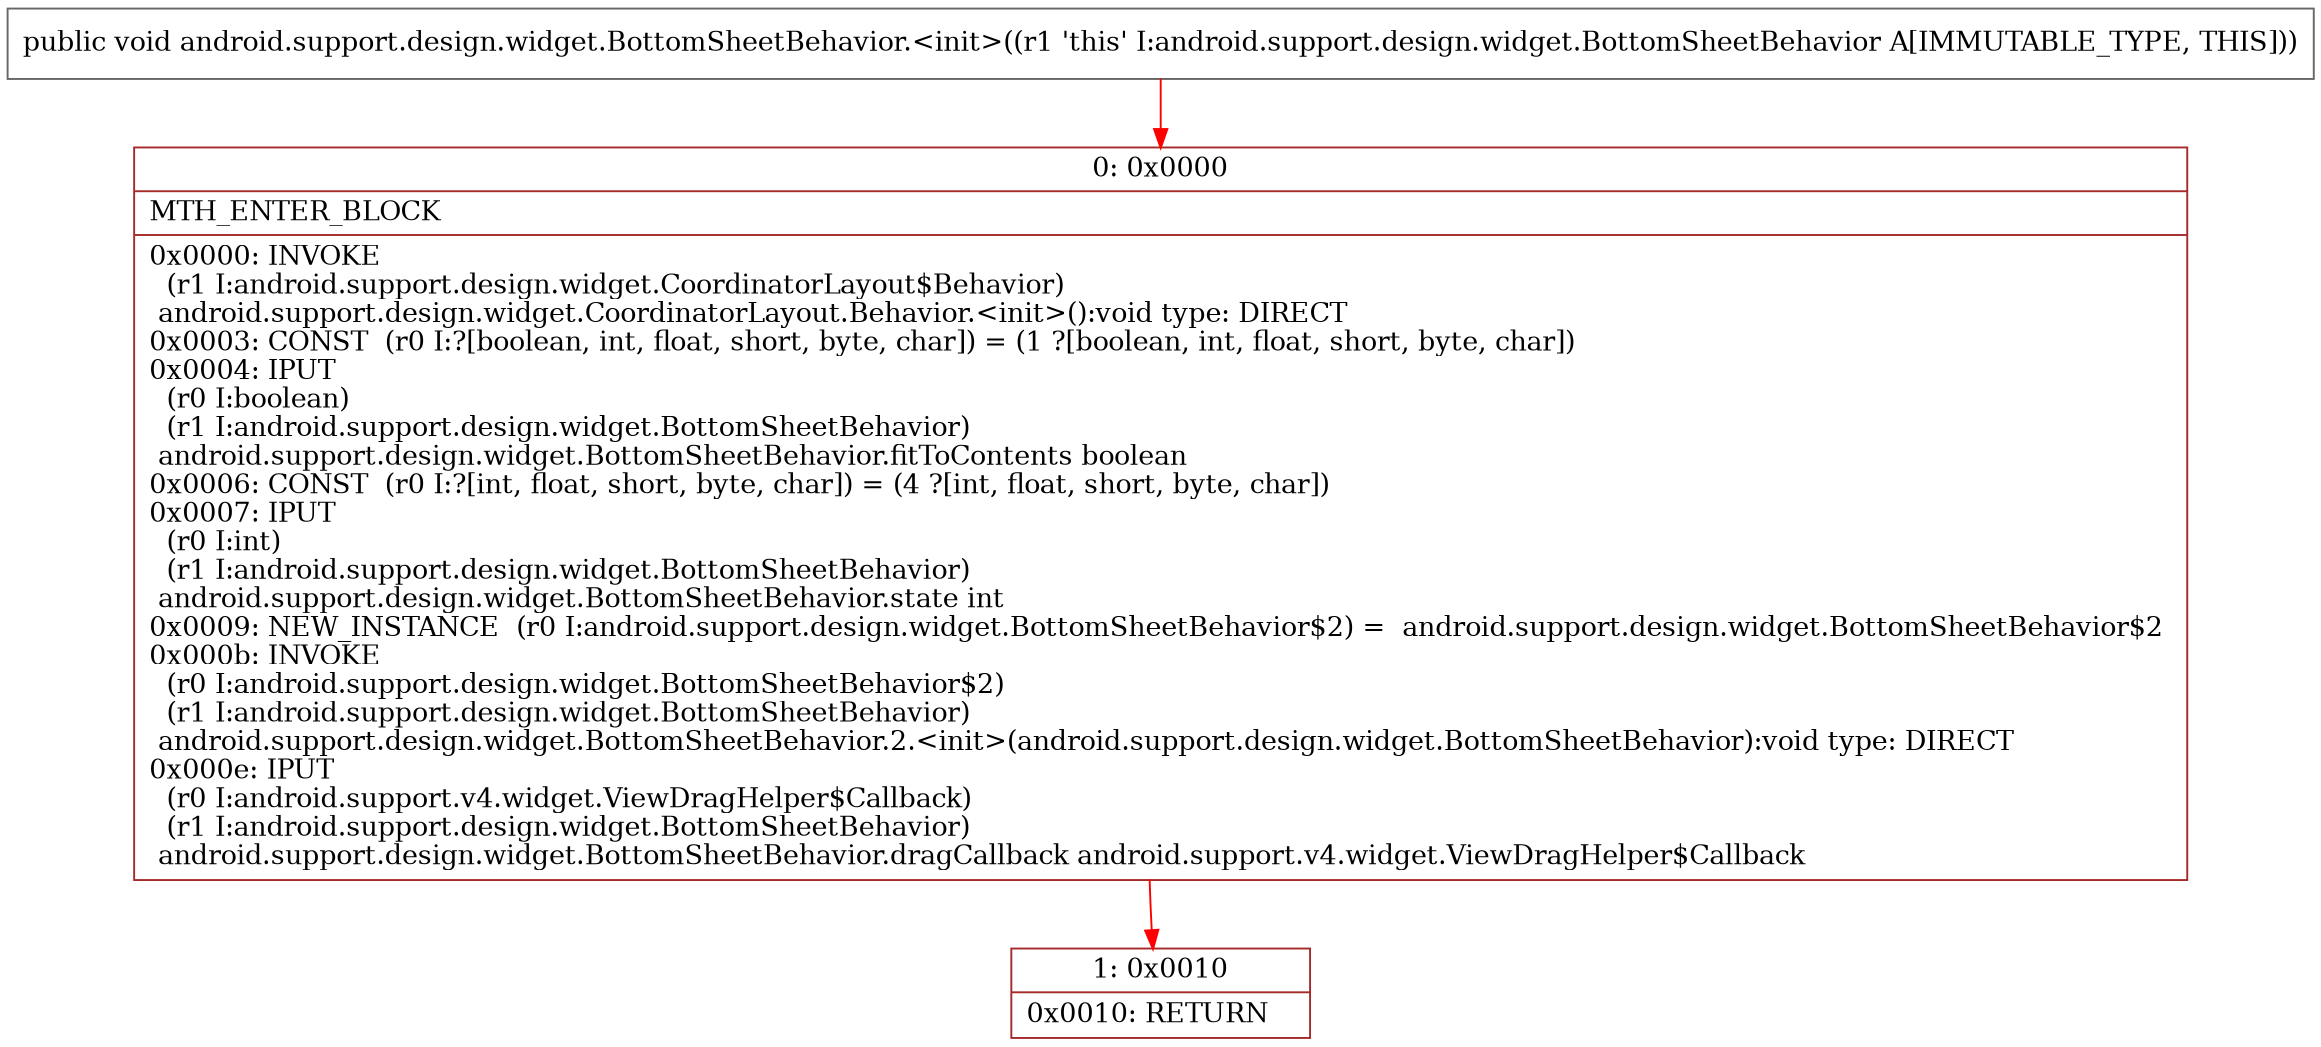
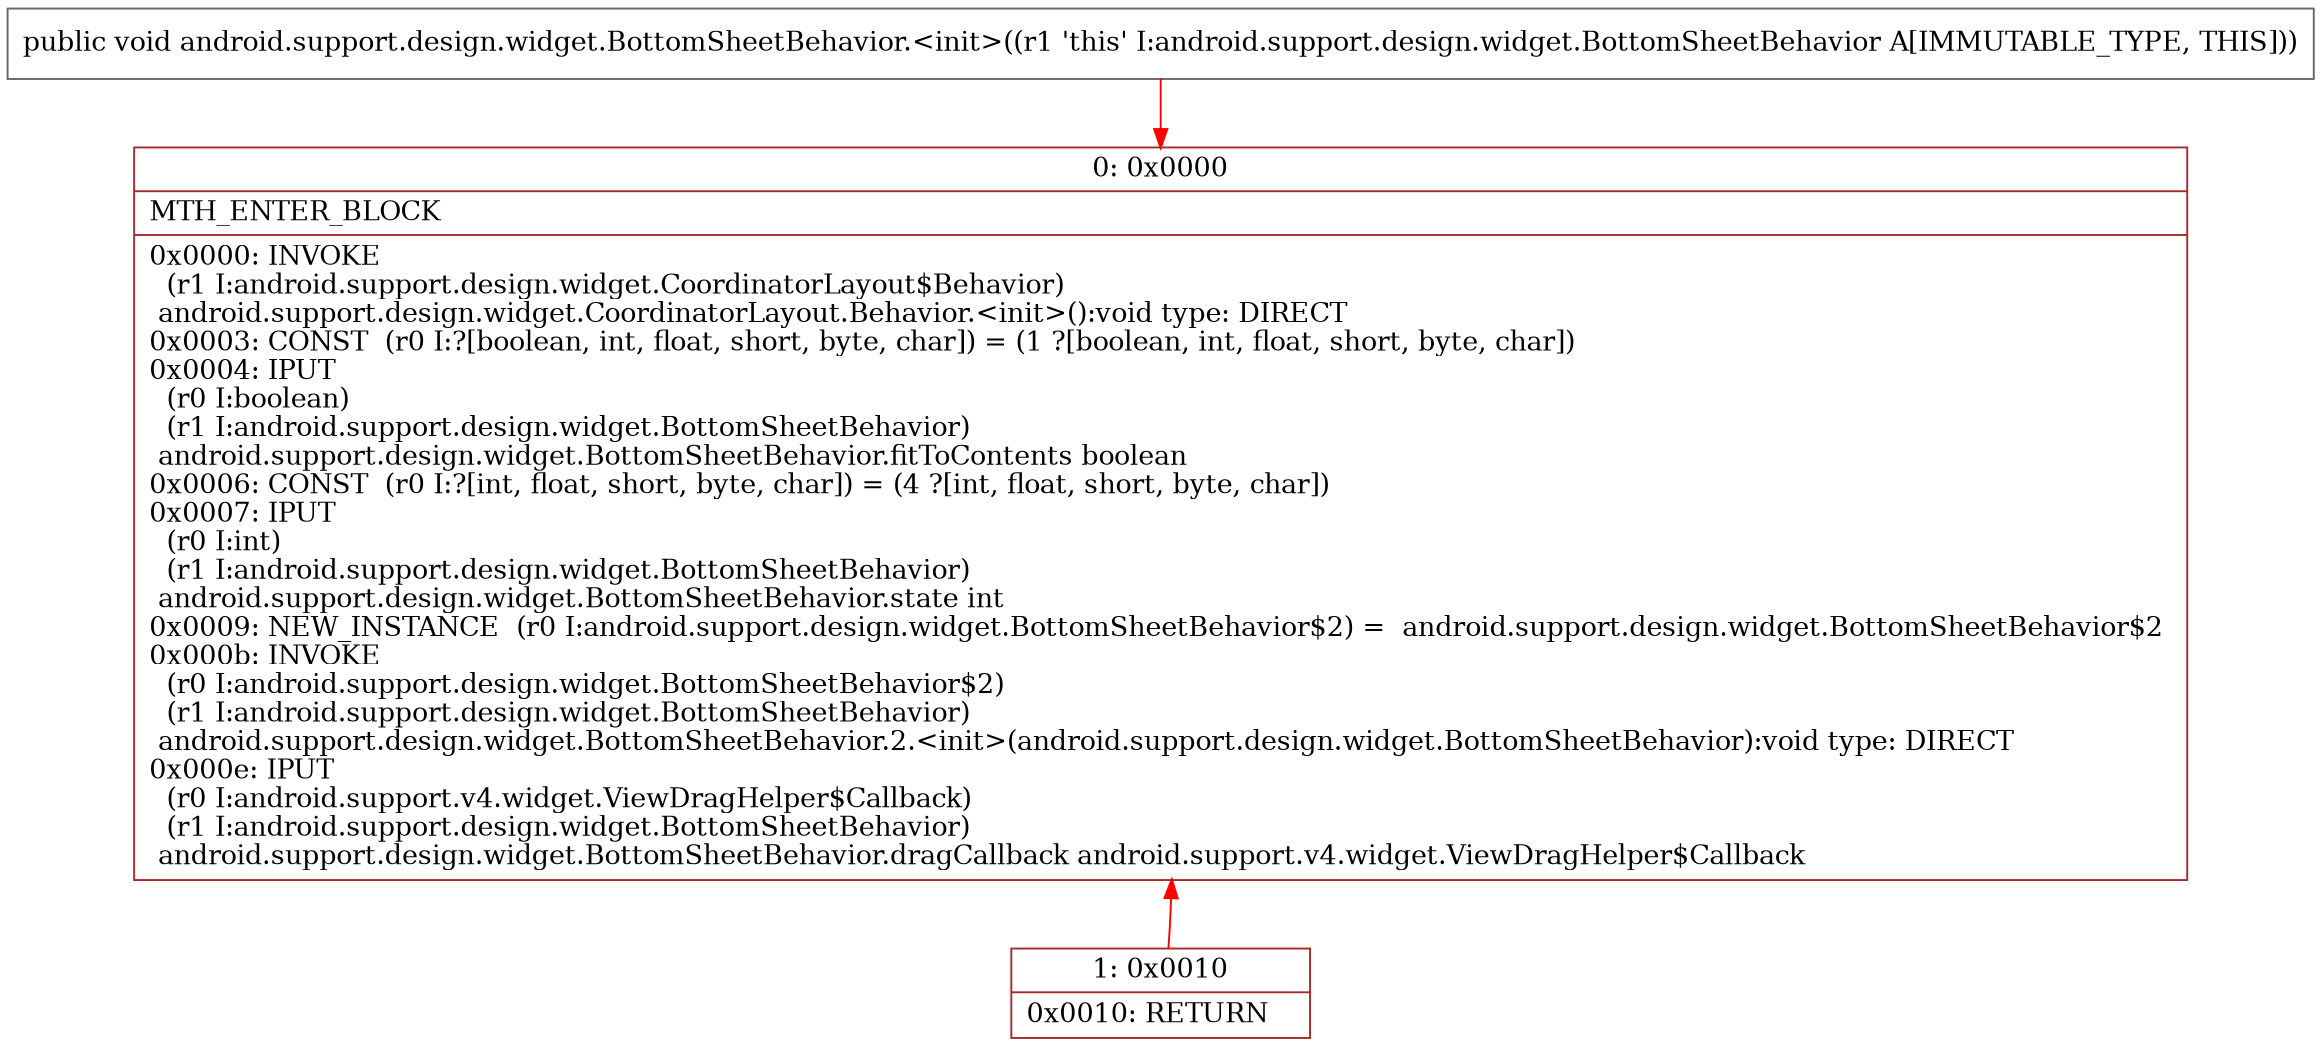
edge "0: 0x0000" -> "1: 0x0010": reversed
